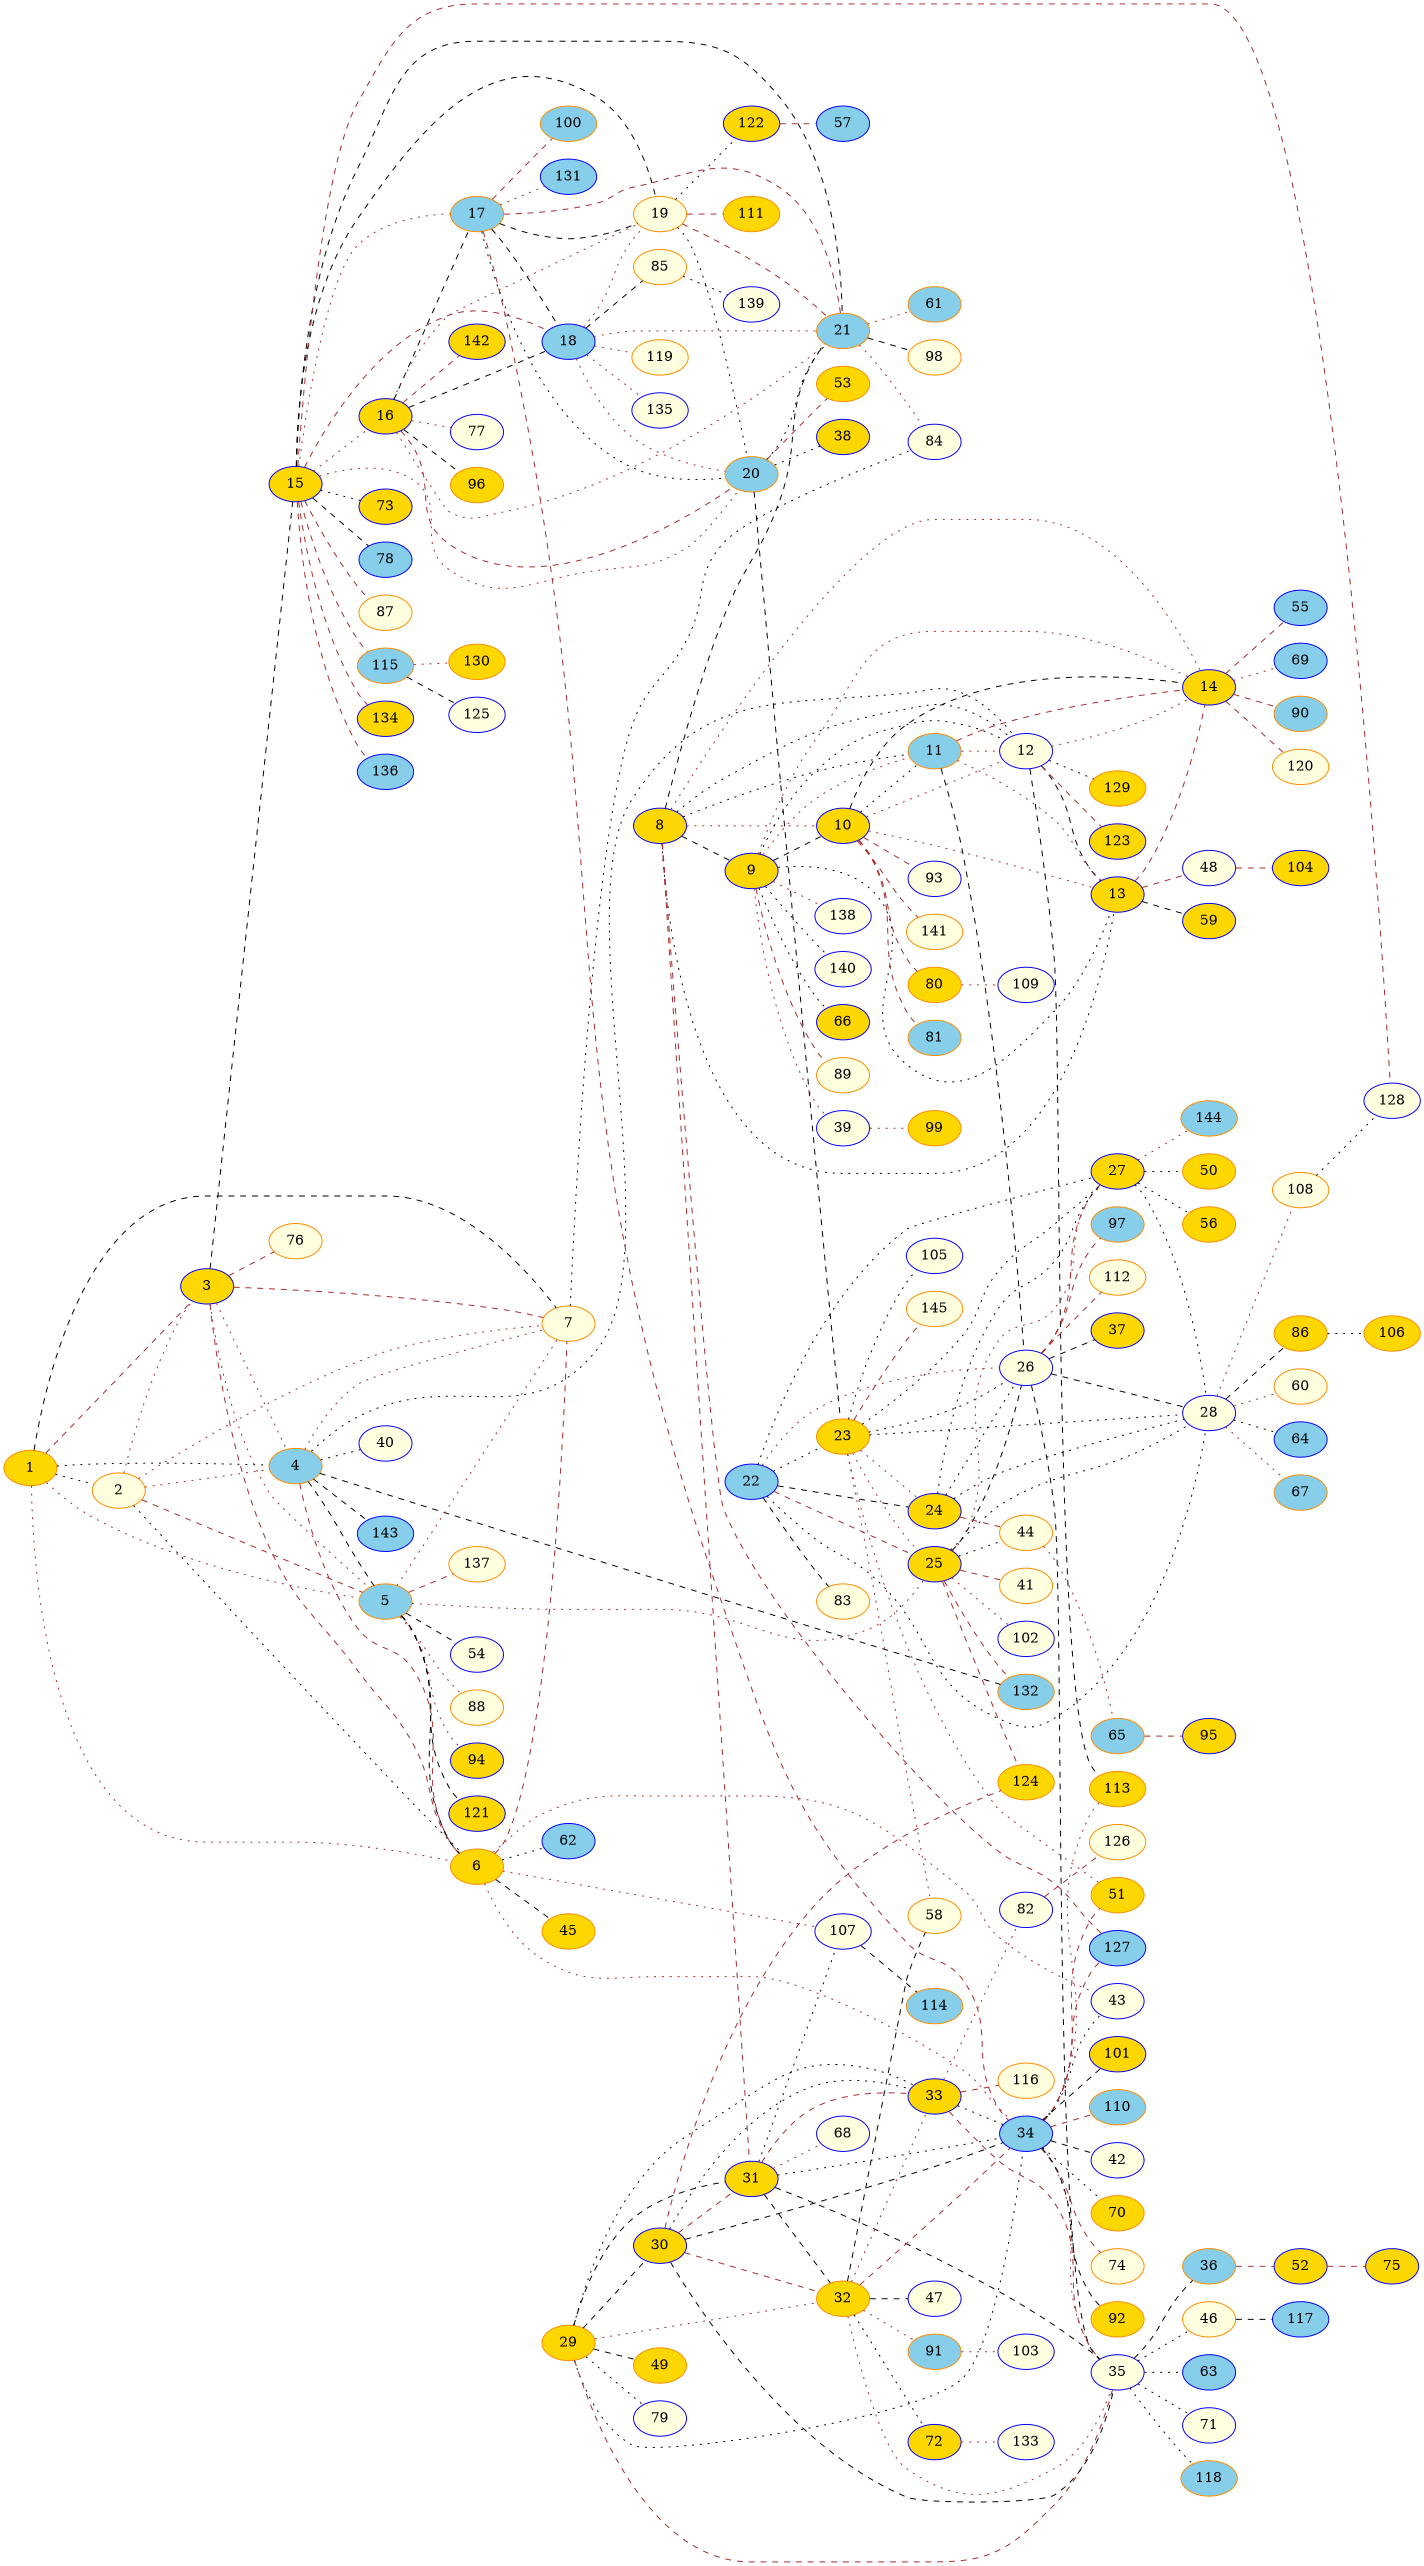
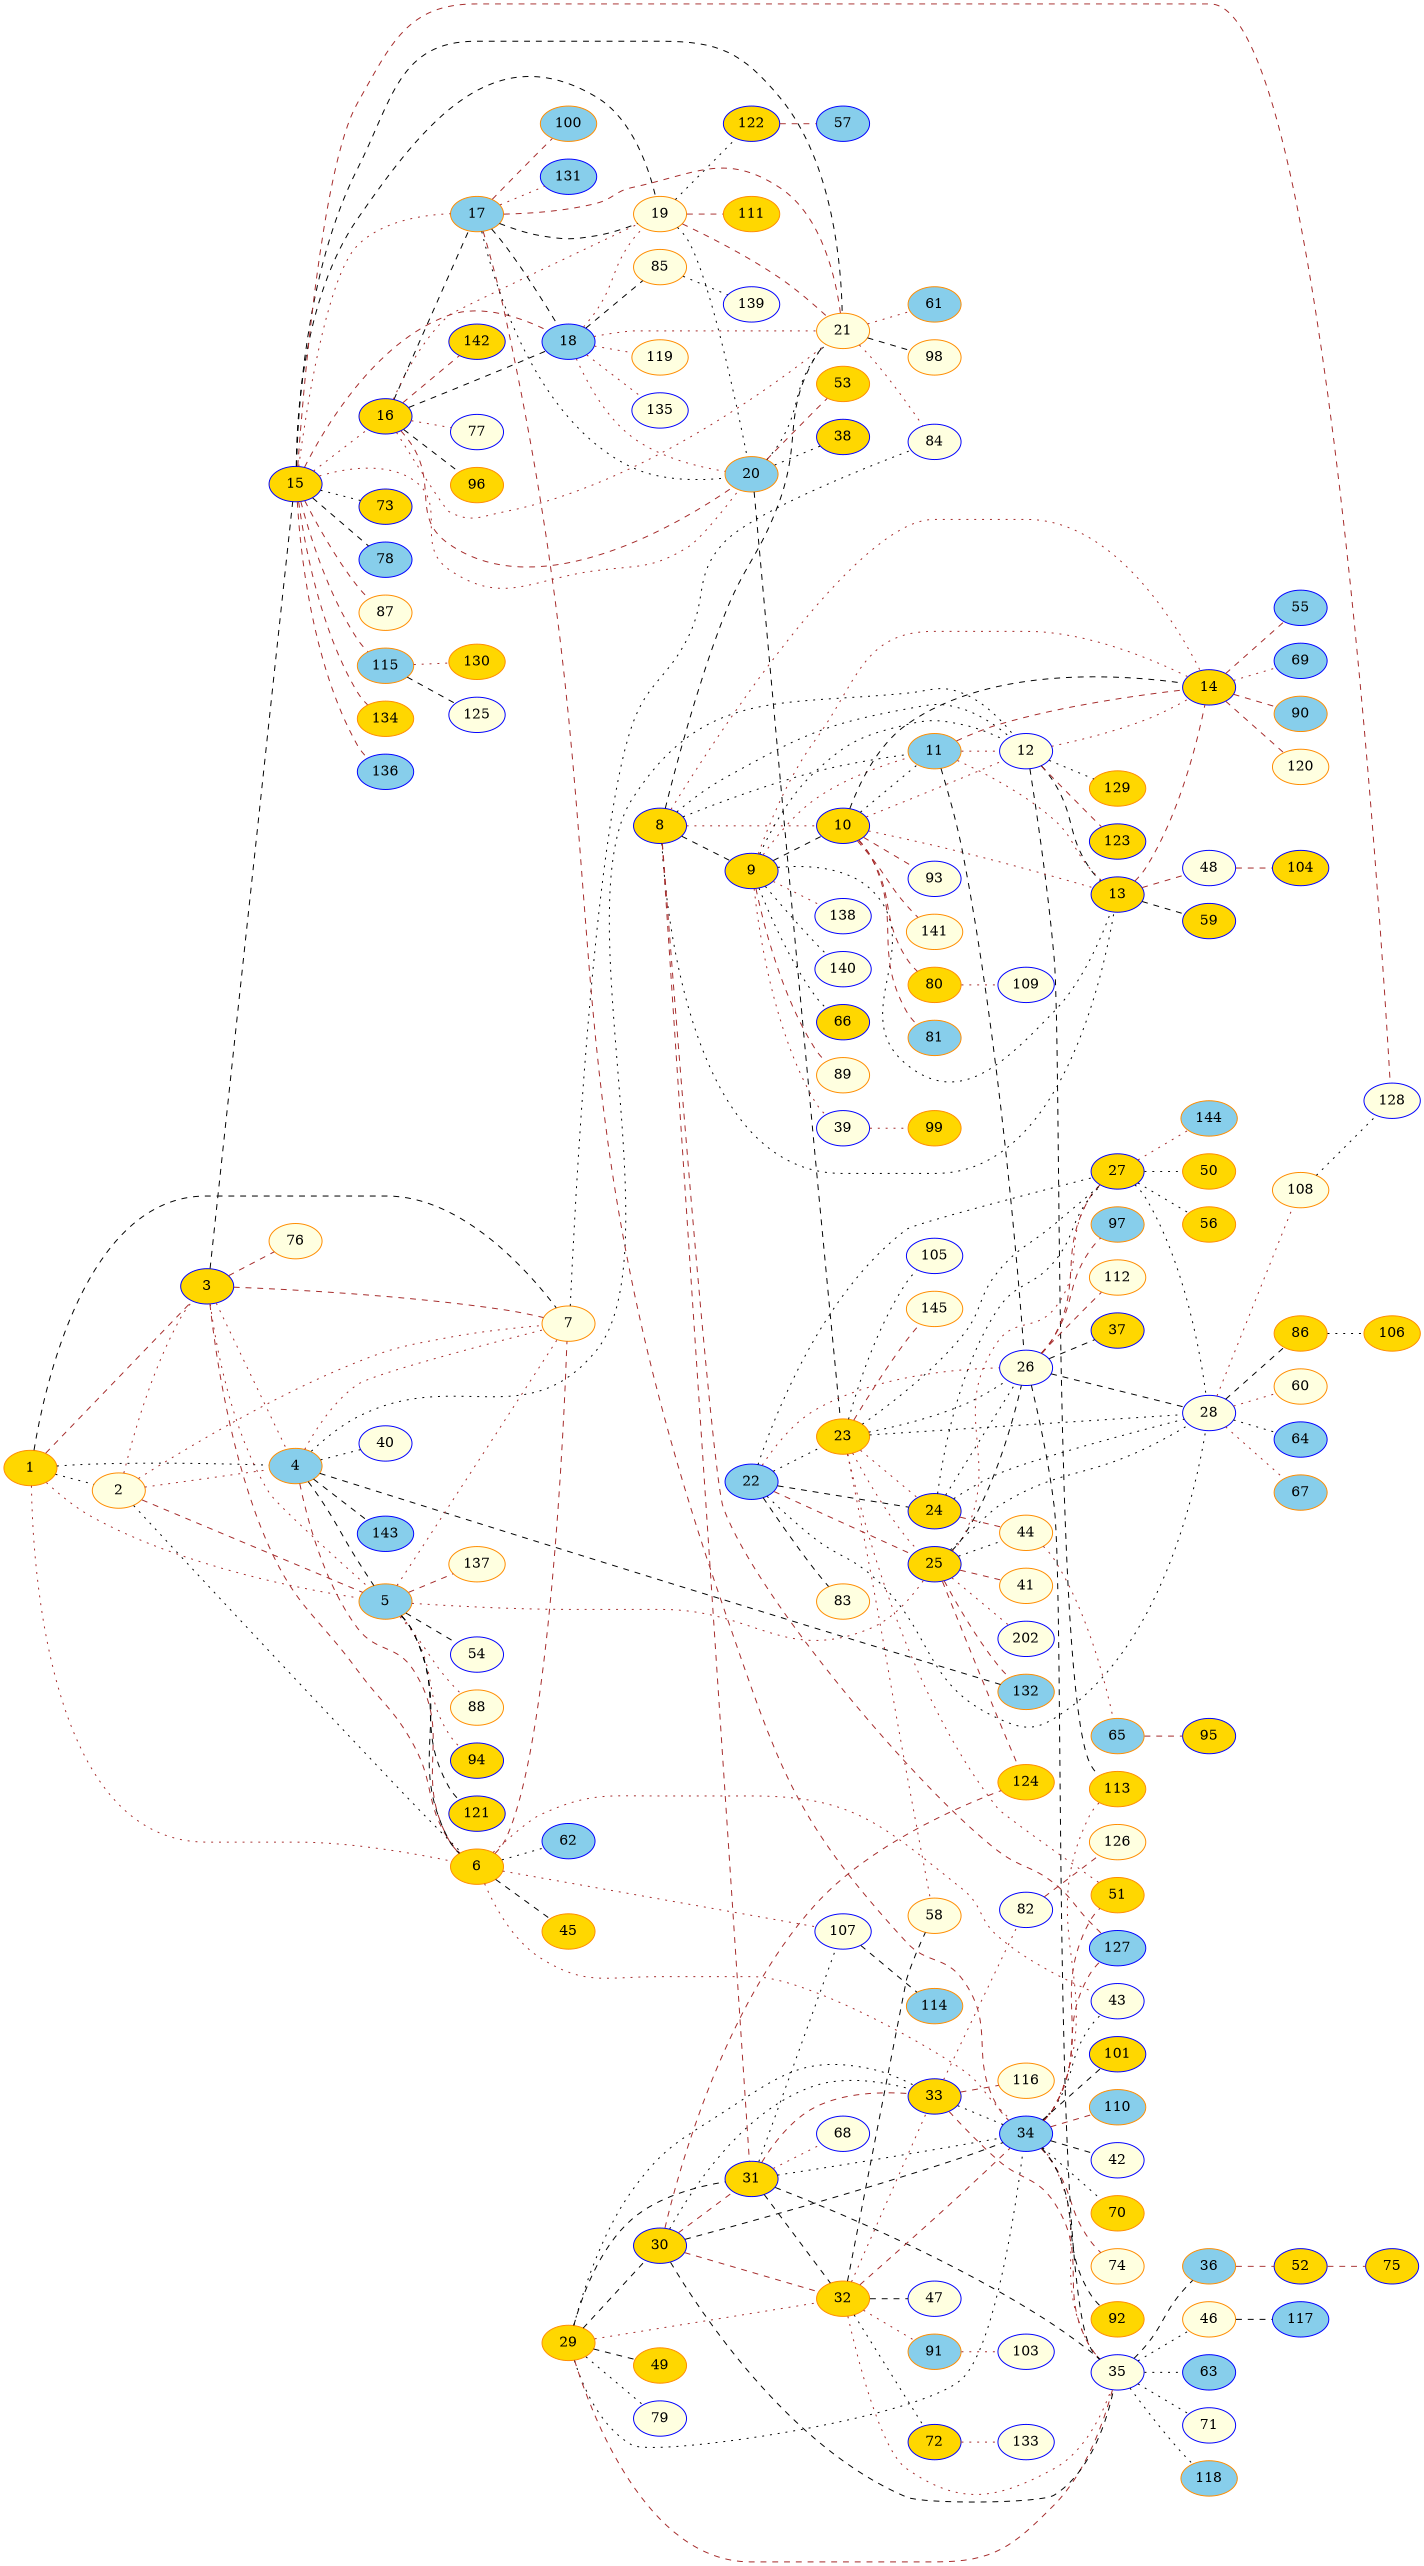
node "21": fillcolor skyblue -> lightyellow
node "134": color blue -> darkorange
node "102": label "102" -> "202"
